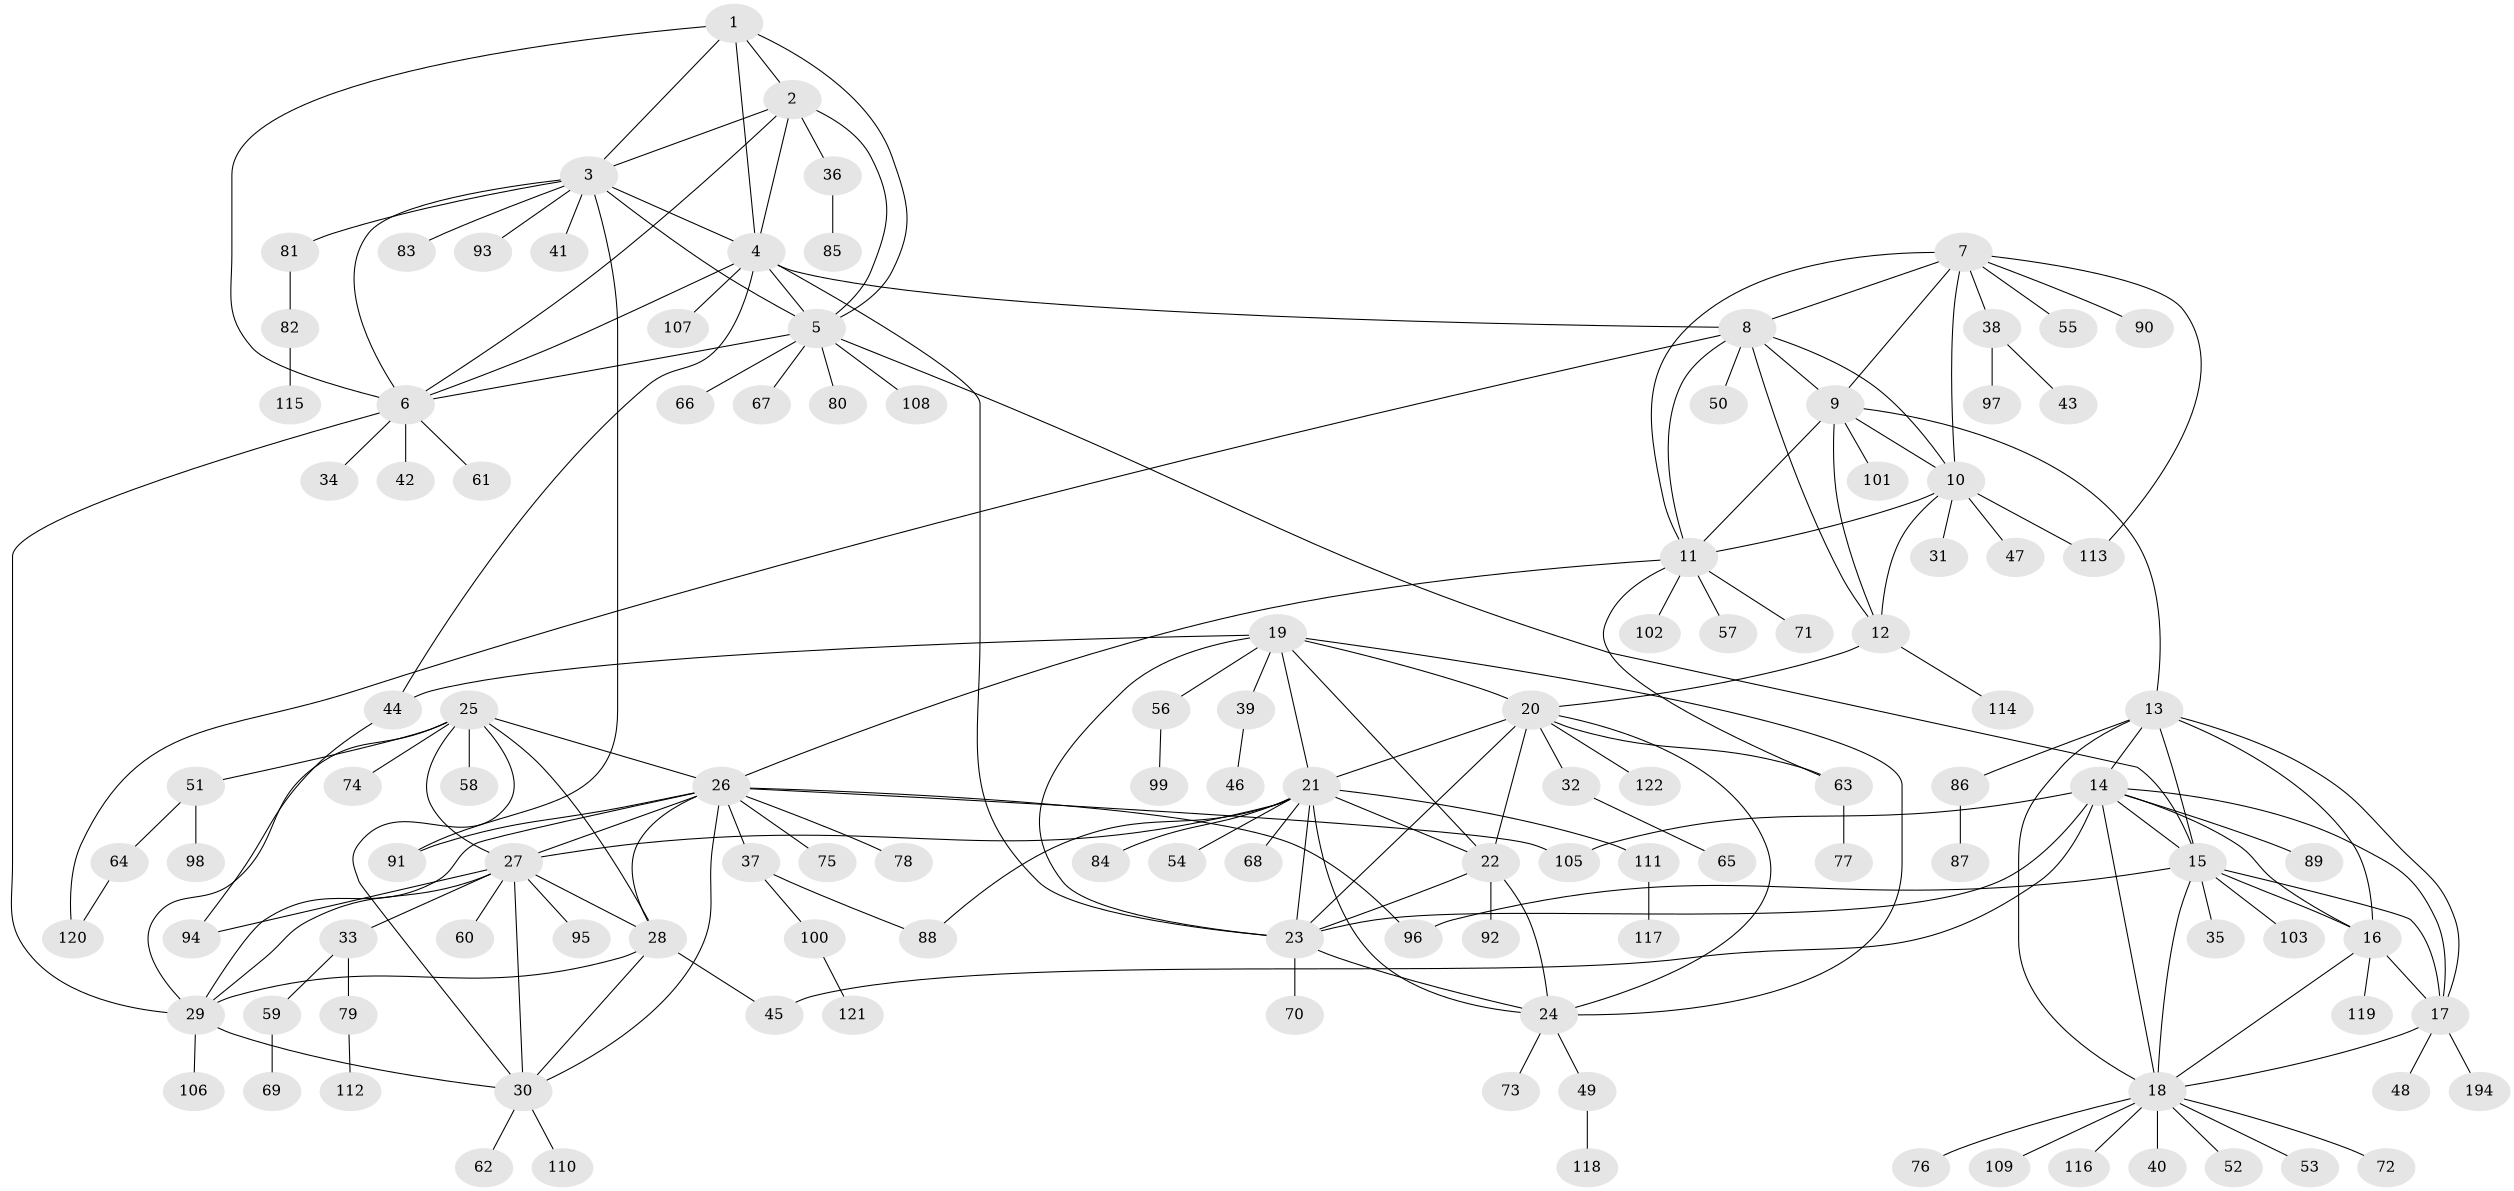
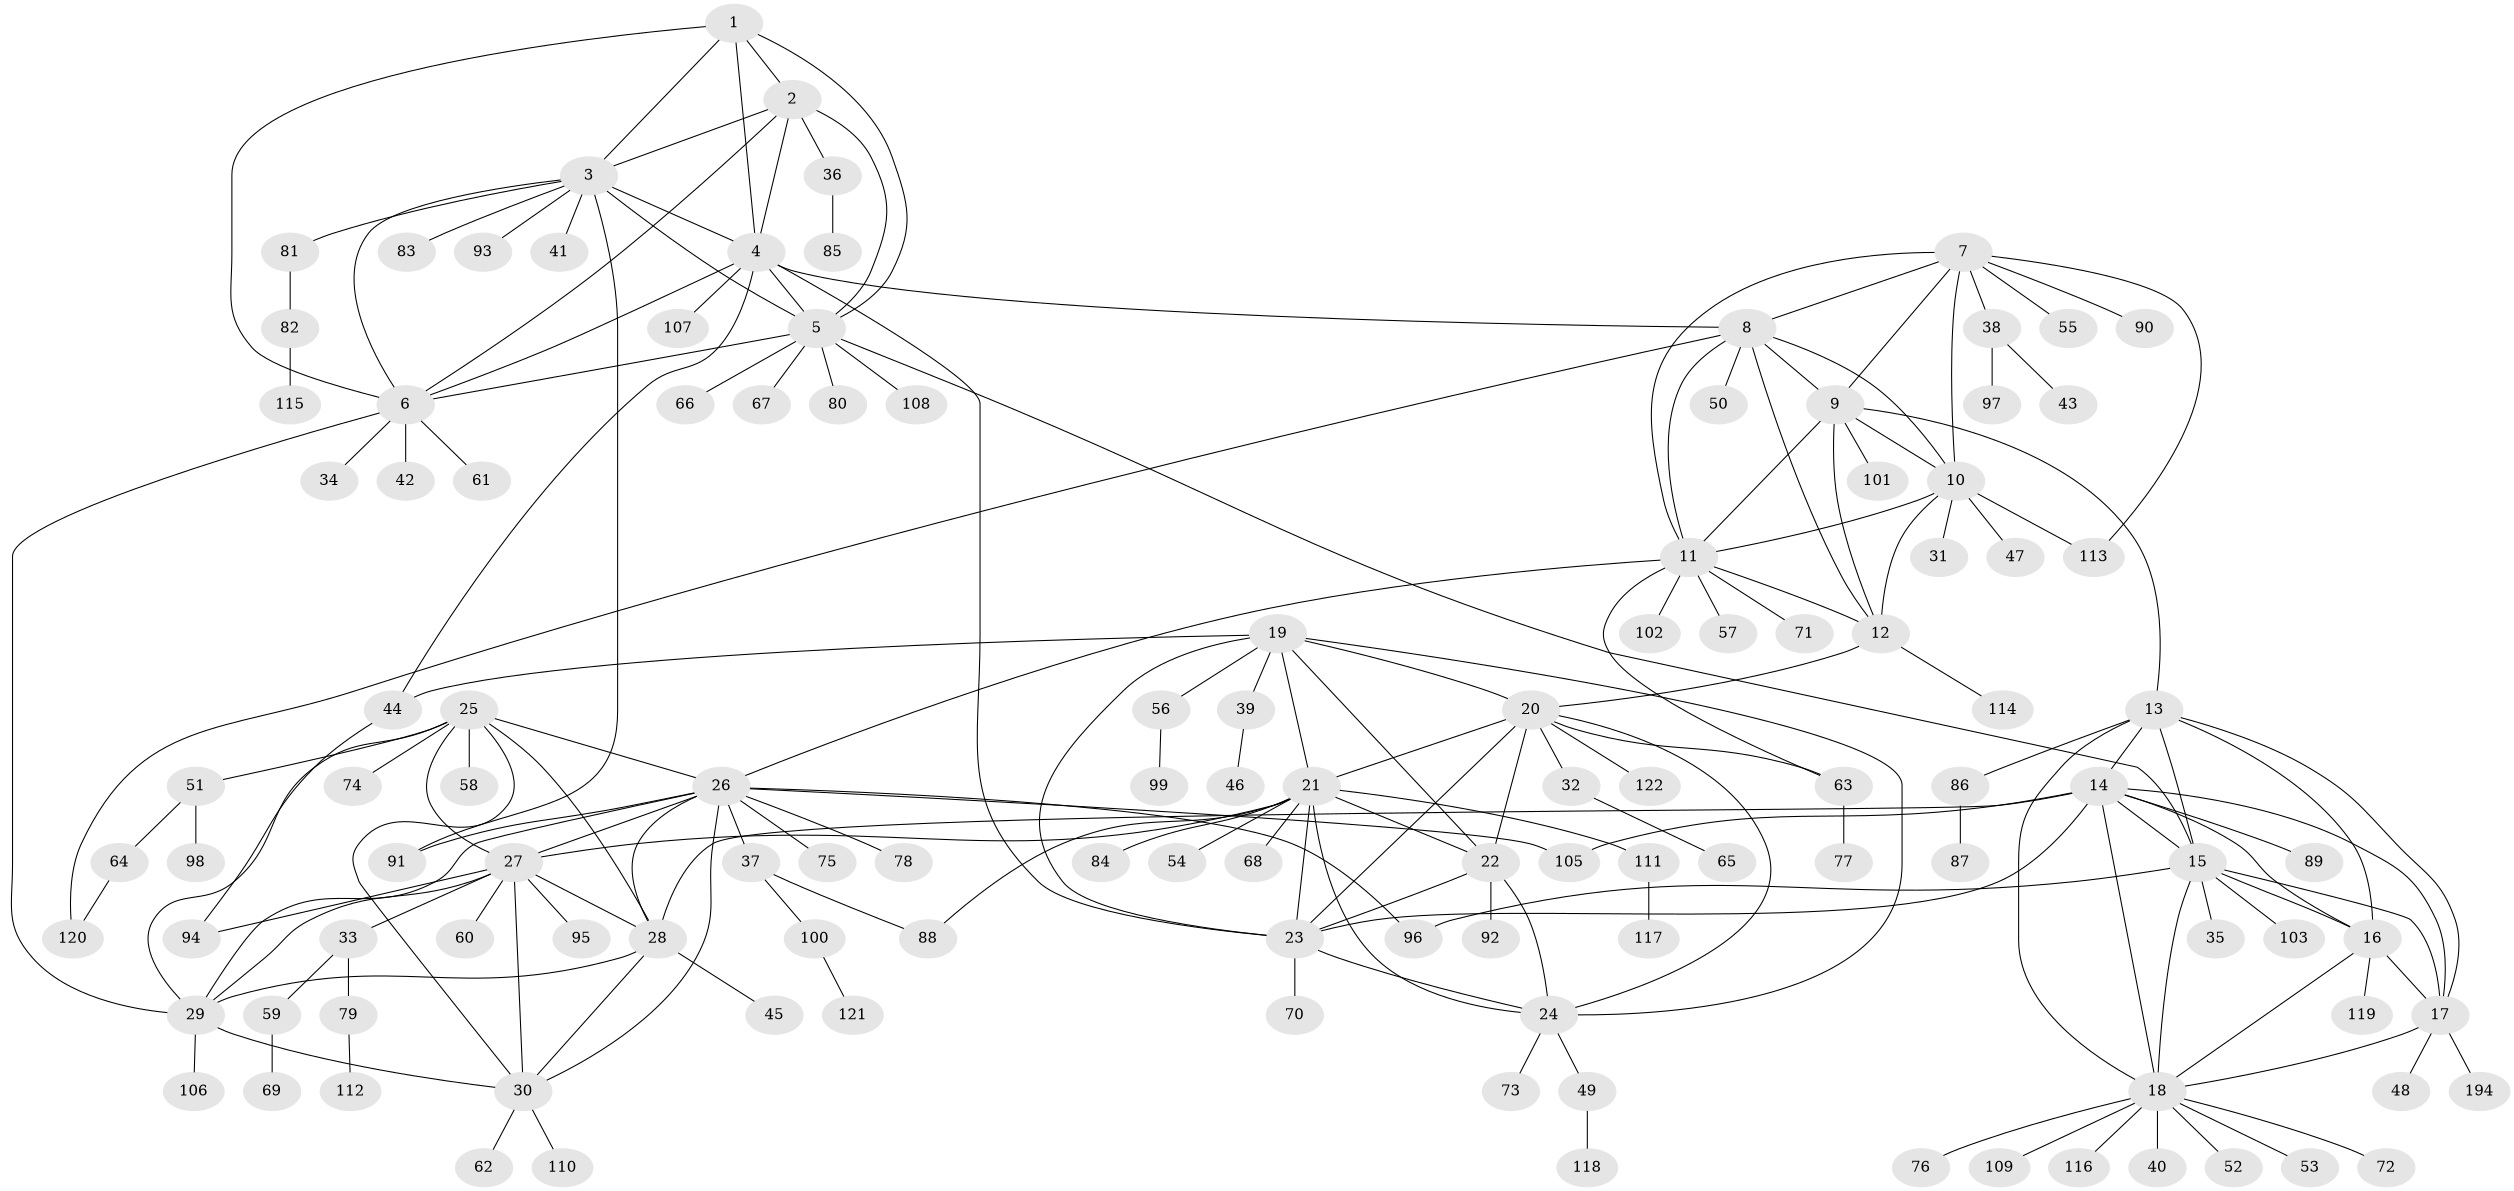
edge "11" -- "12": added
edge "14" -- "45": now "14" -- "28"
